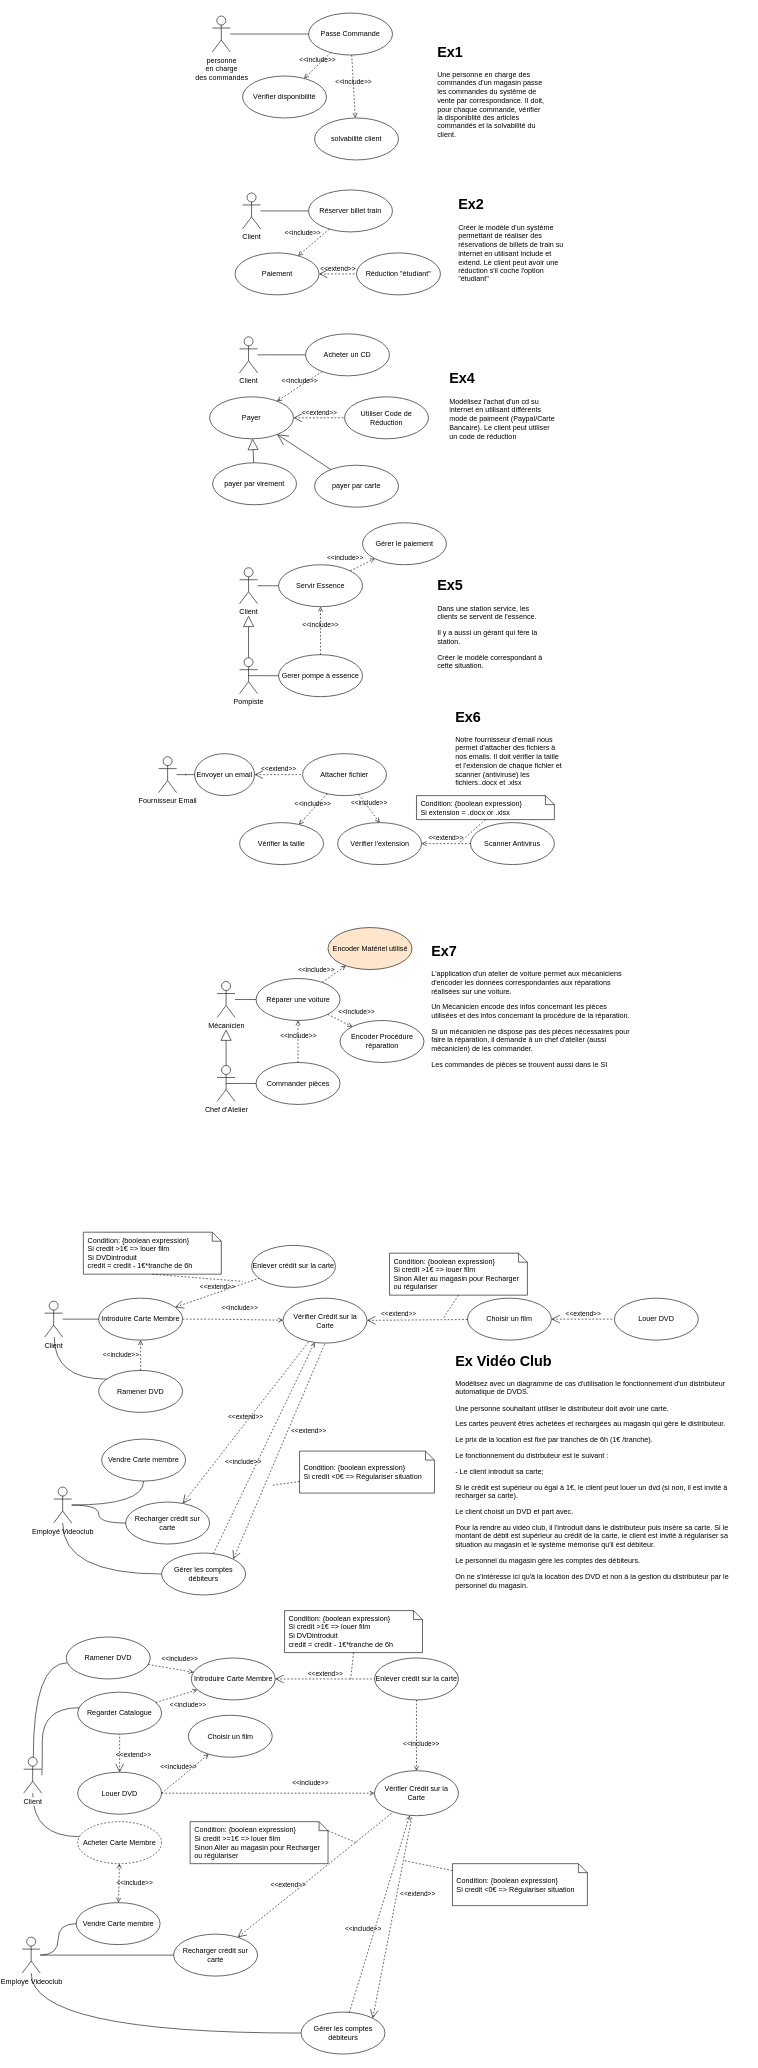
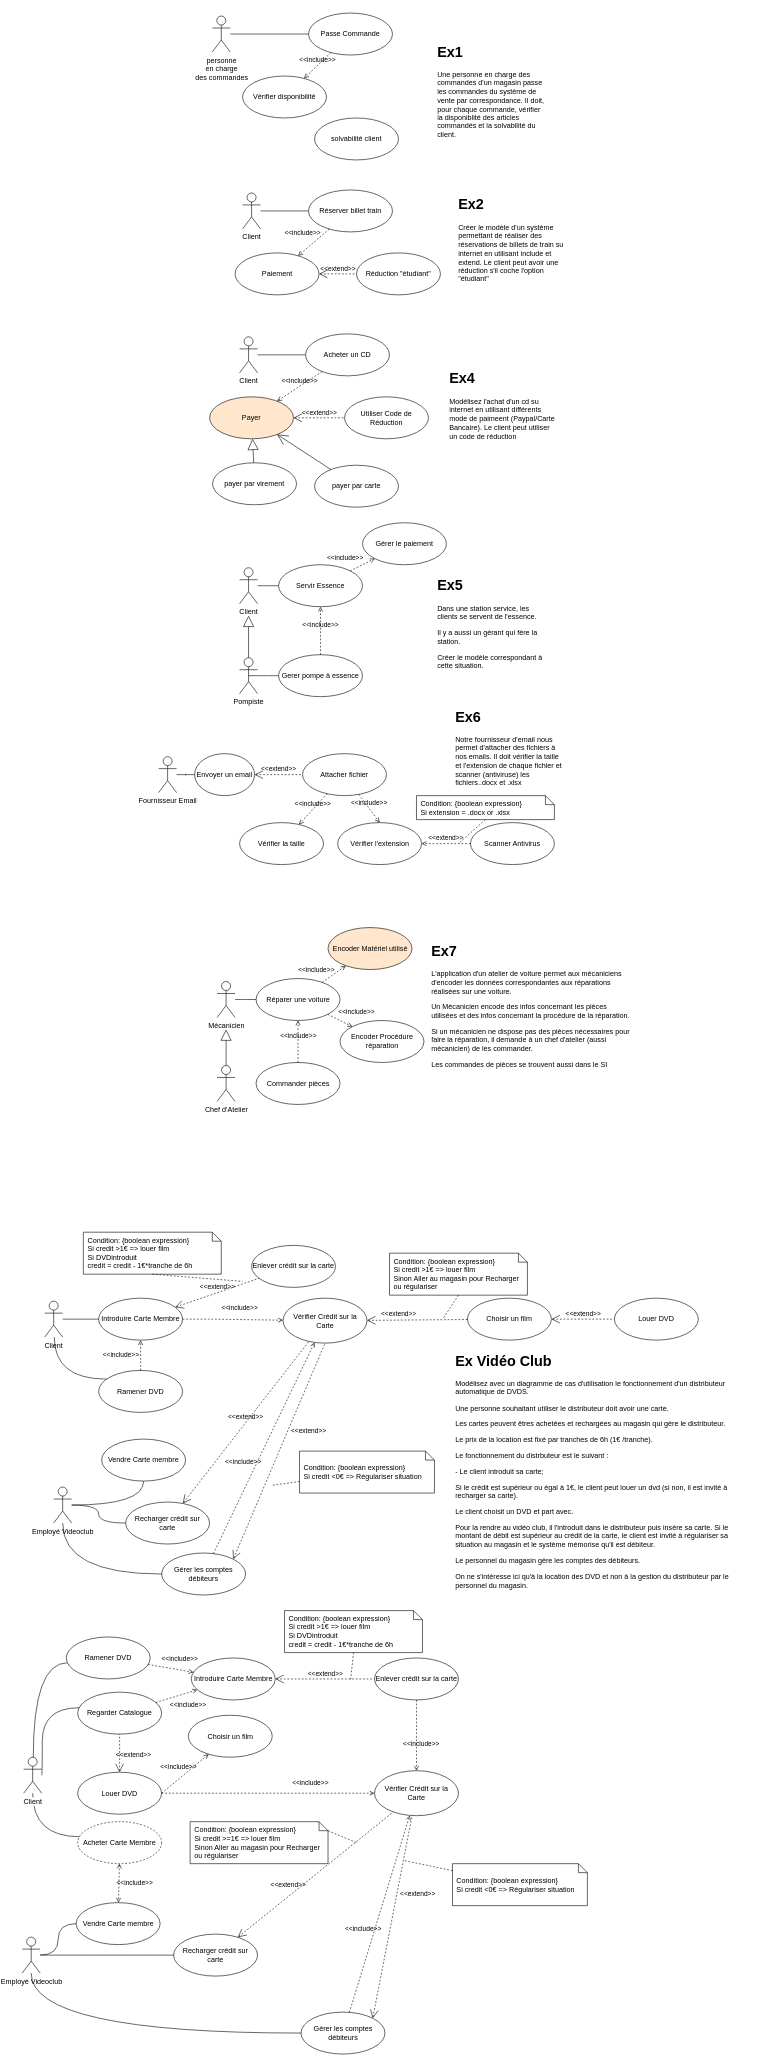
edge "Passe Commande" -> "solvabilité client": removed, label "<<include>>"
node "Payer": fillcolor #ffffff -> #ffe6cc
edge "Chef d'Atelier" -- "Commander pièces": removed
